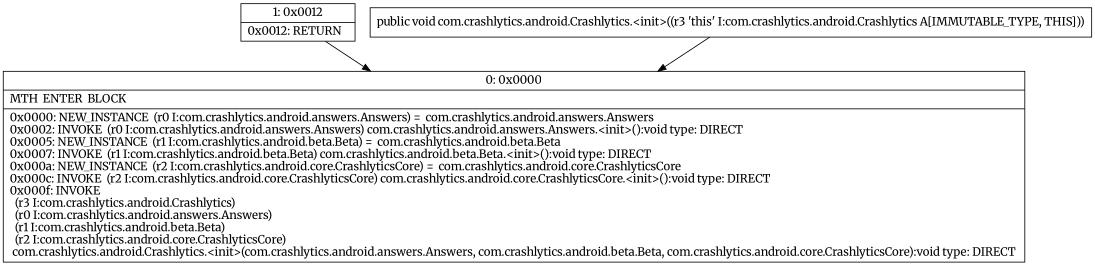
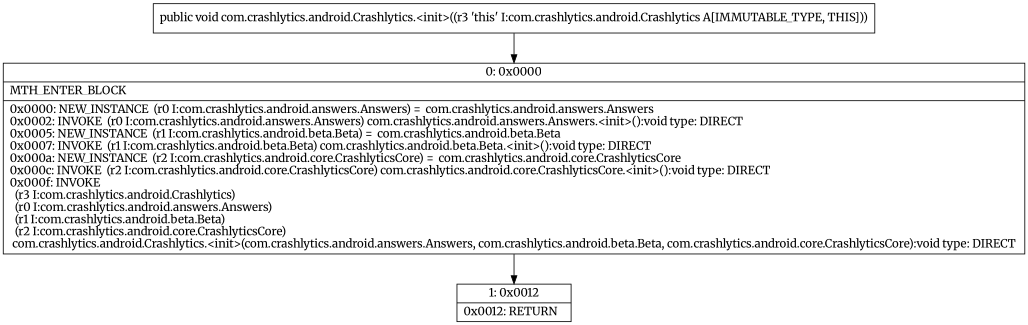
edge "1: 0x0012" -> "0: 0x0000": reversed
